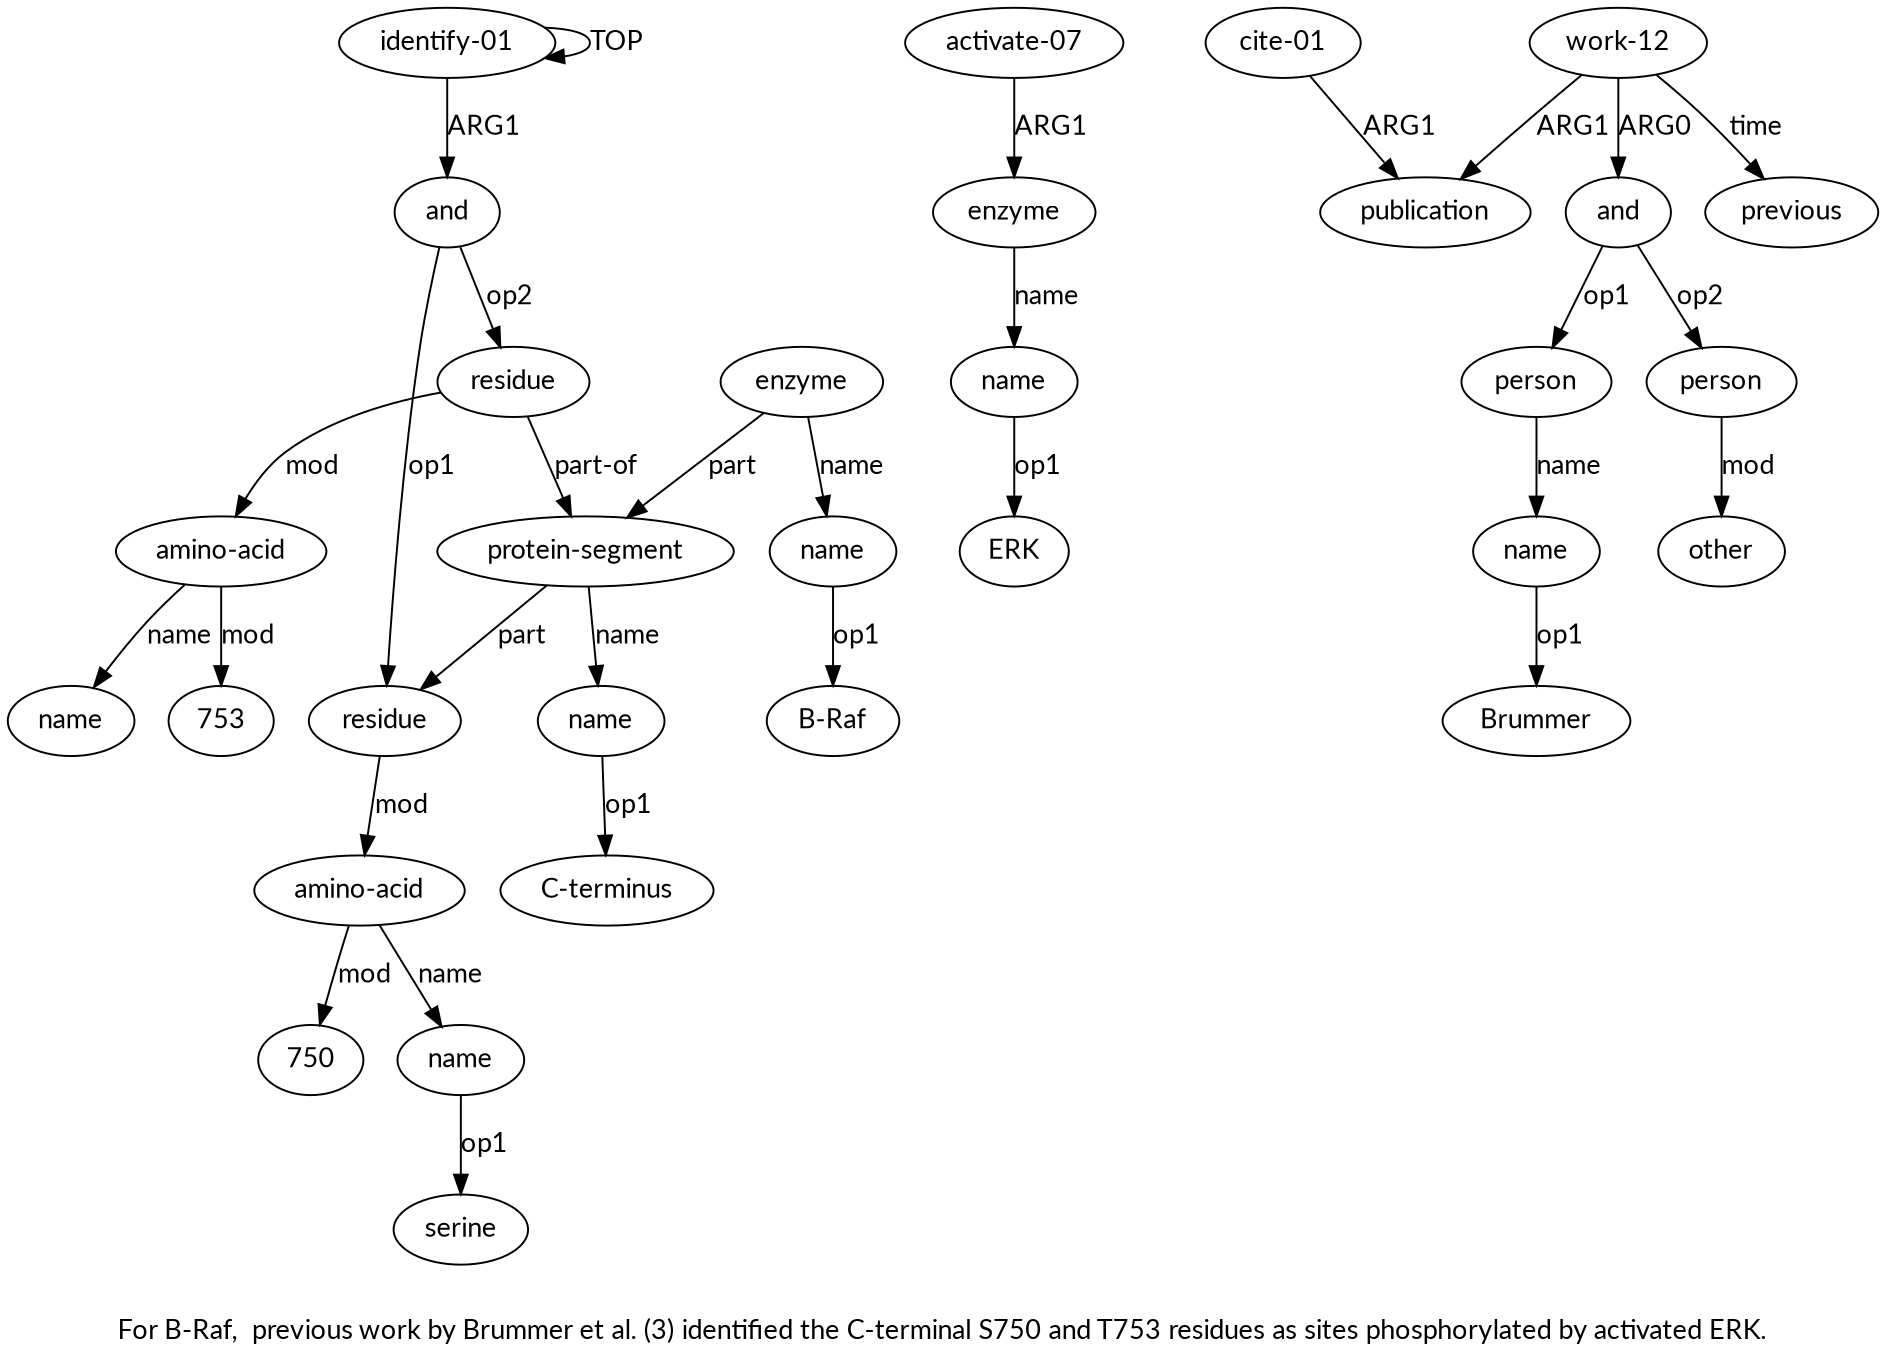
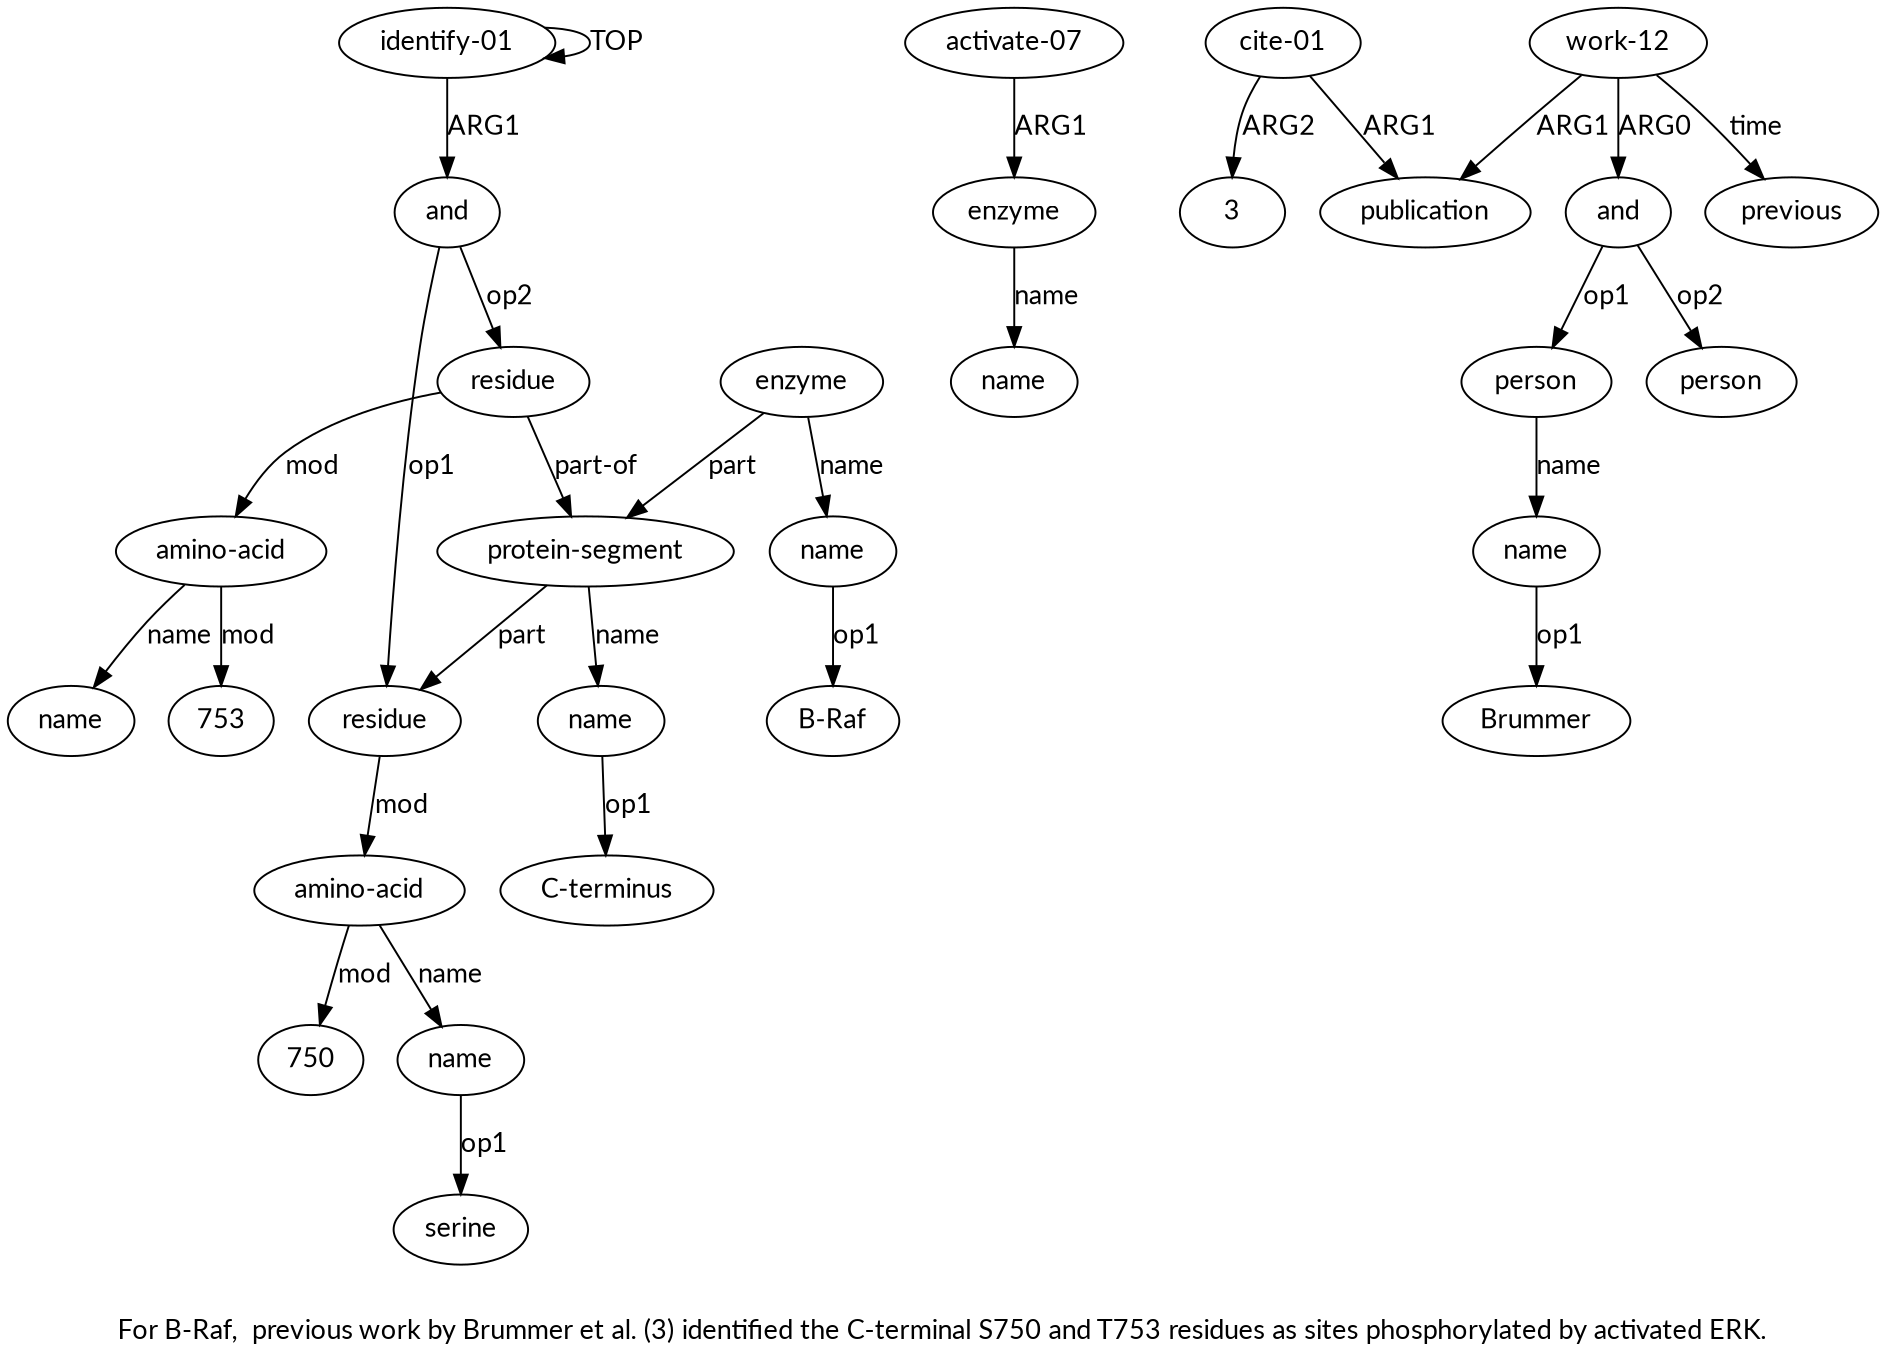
node "3": added
node "ERK": removed
node "other": removed
